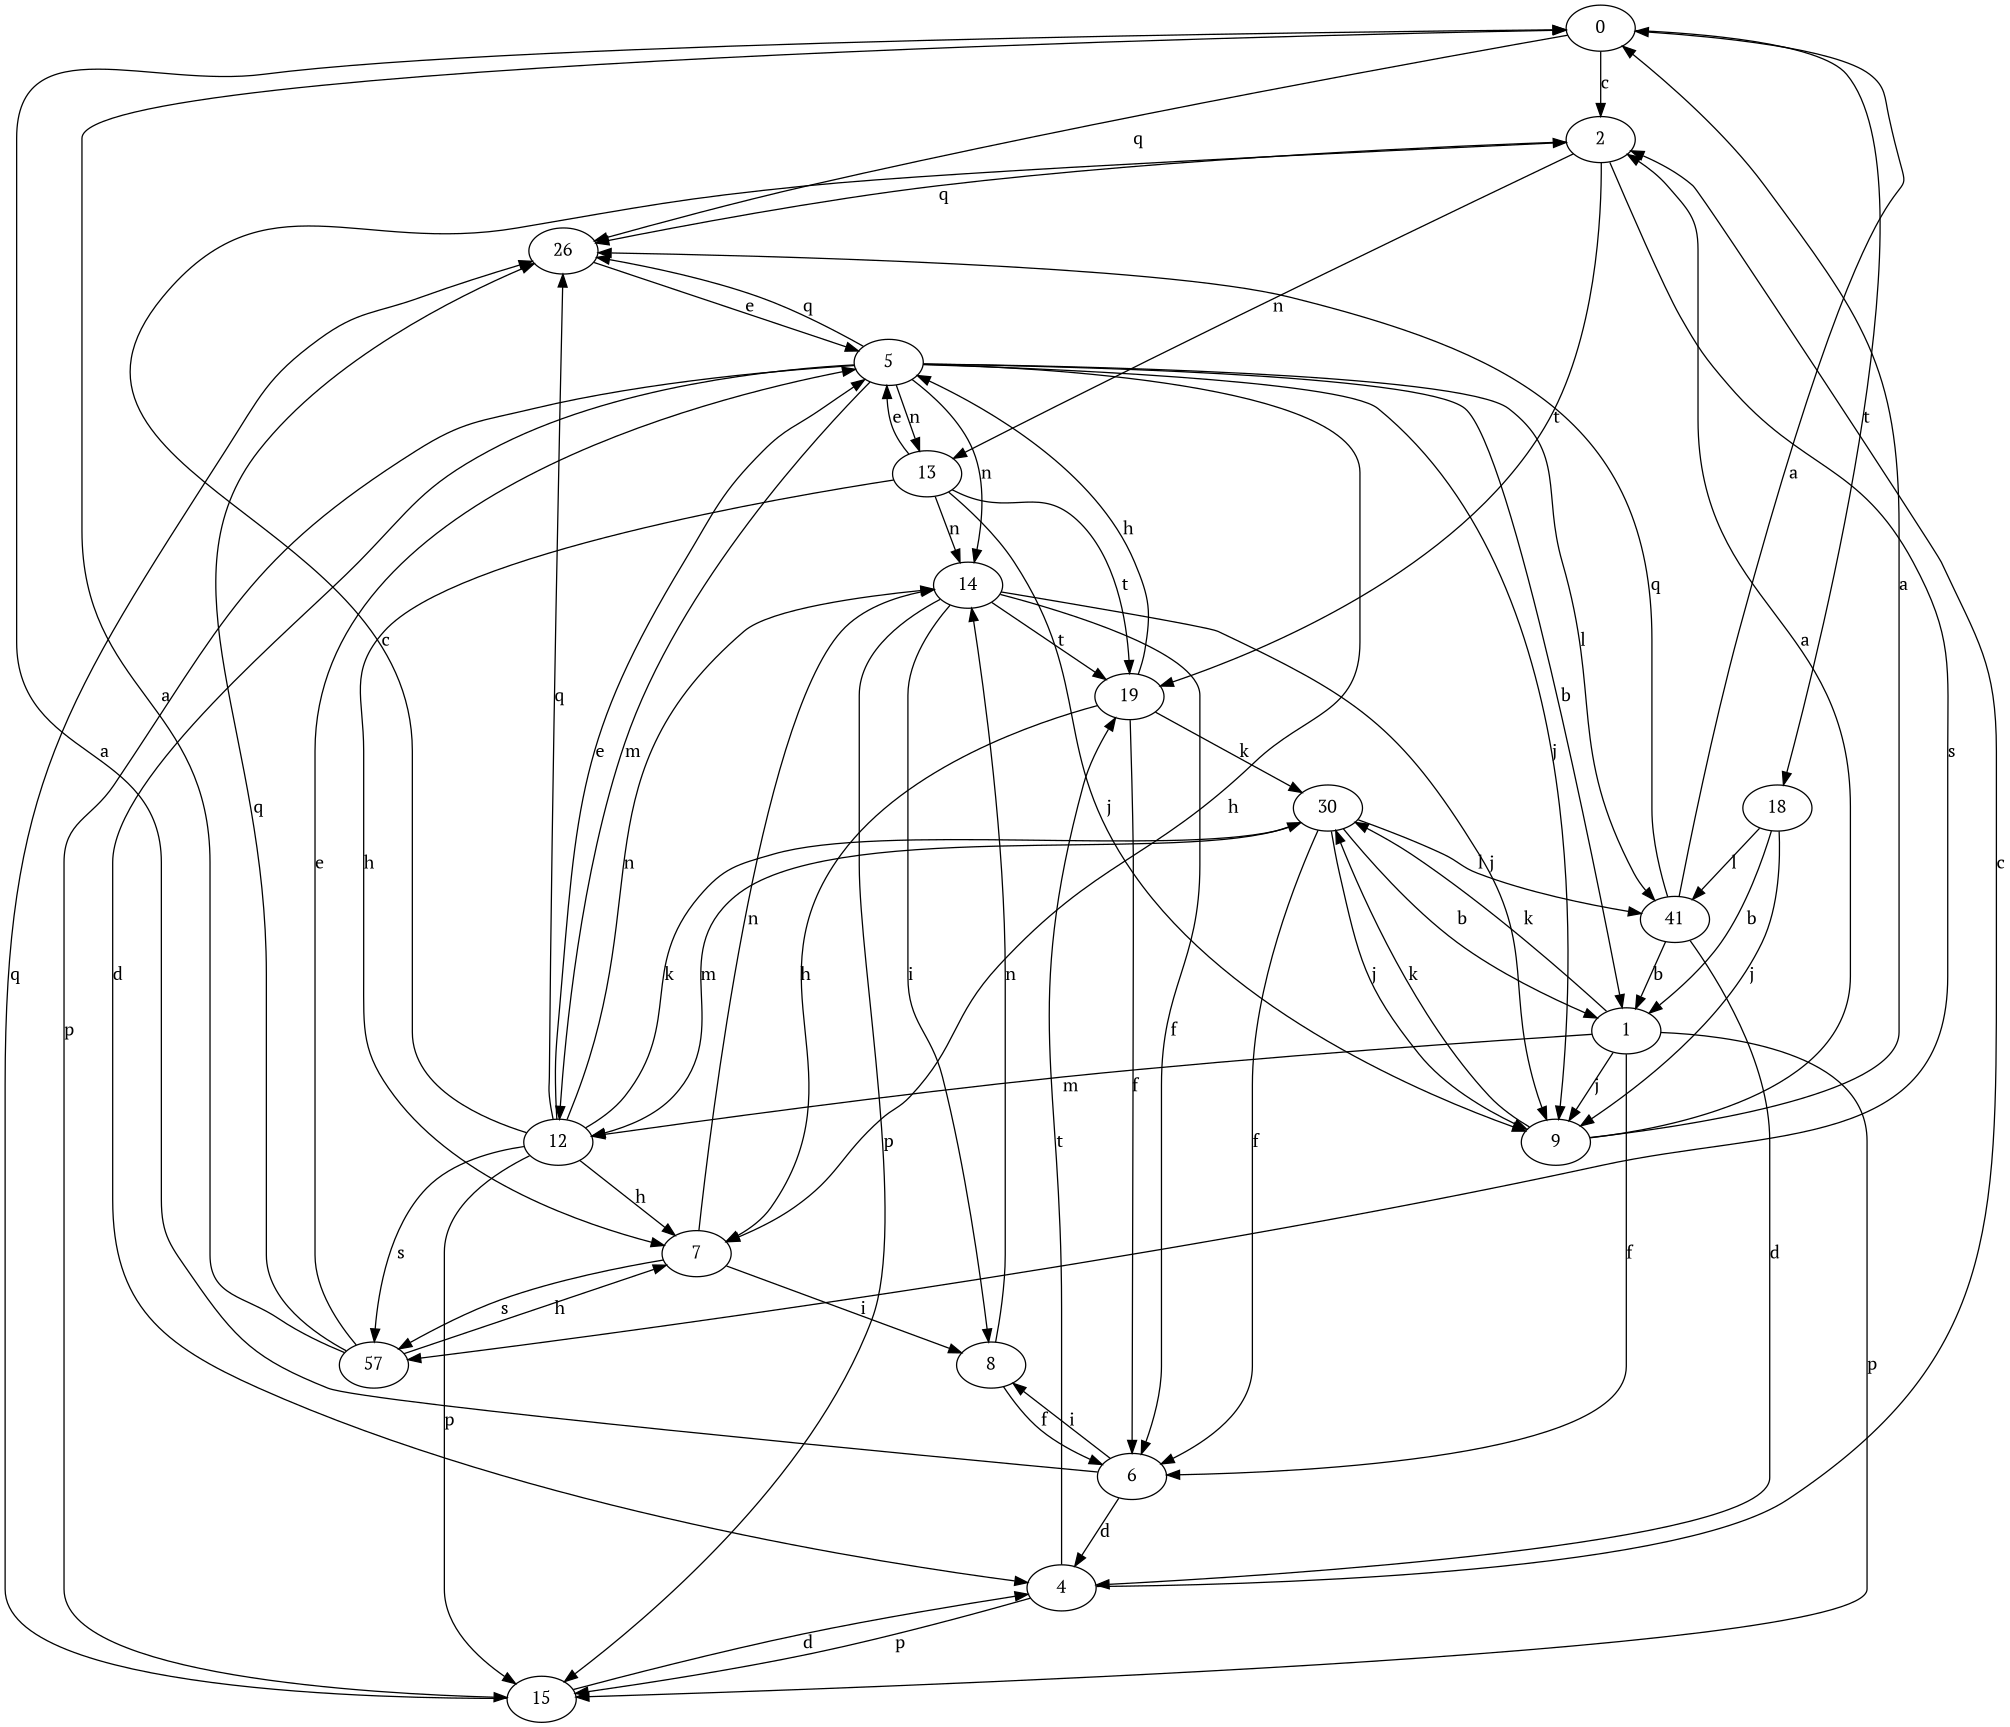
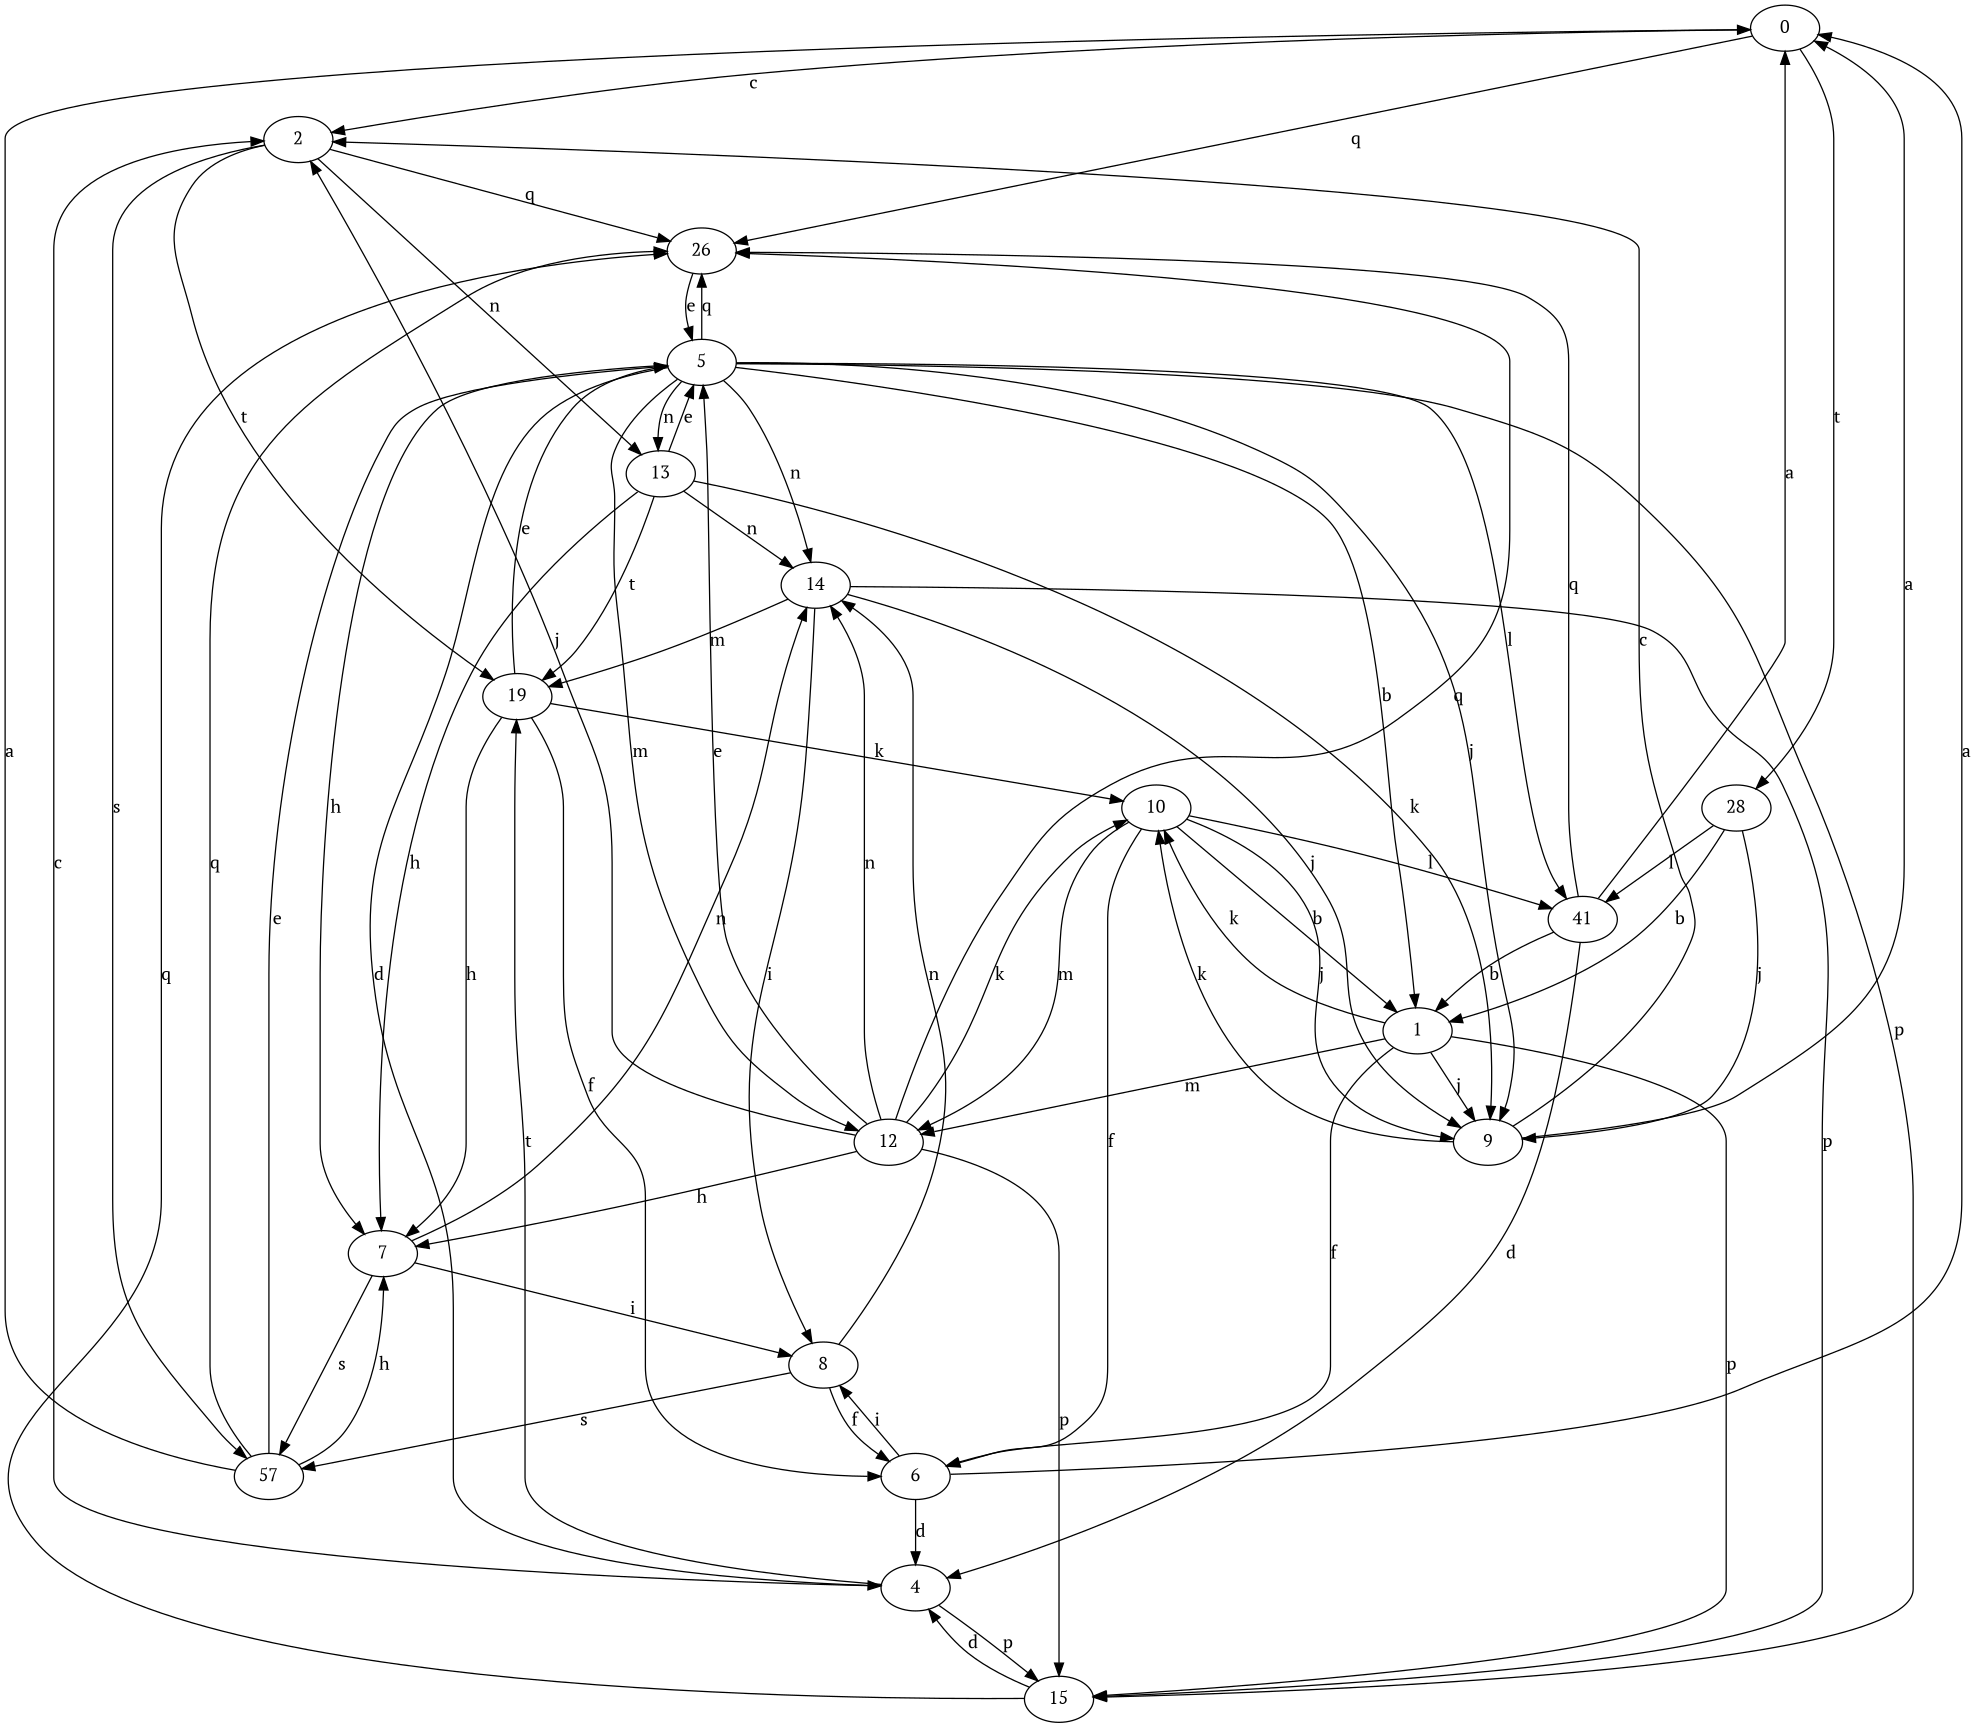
edge "19" -> "5": label "h" -> "e"
edge "12" -> "2": label "c" -> "j"
edge "14" -> "19": label "t" -> "m"
edge "9" -> "2": label "a" -> "c"
edge "13" -> "9": label "j" -> "k"
node "30": label "30" -> "10"
node "18": label "18" -> "28"
edge "14" -> "6": removed, label "f"
edge "12" -> "57": now "8" -> "57"
